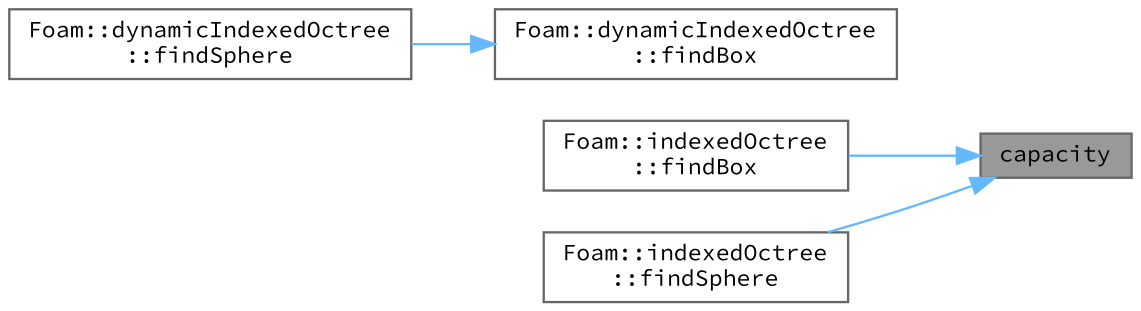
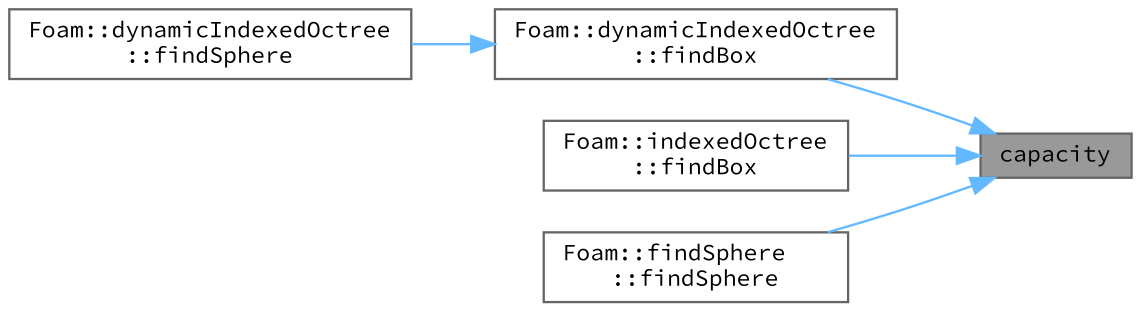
edge "Foam::dynamicIndexedOctree ::findBox" -> "capacity": added
node "Foam::indexedOctree ::findSphere": label "Foam::indexedOctree ::findSphere" -> "Foam::findSphere ::findSphere"
